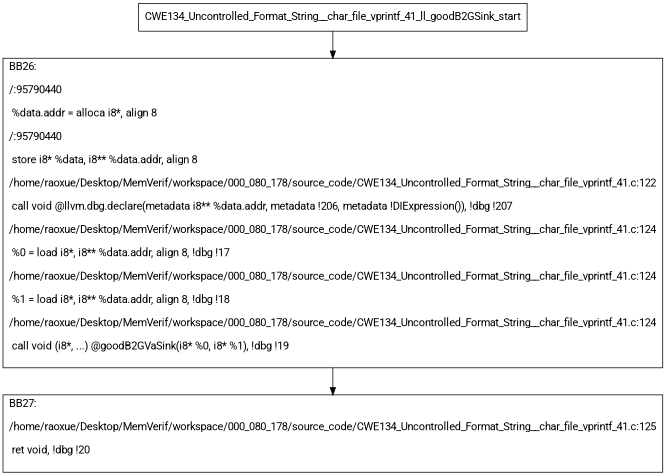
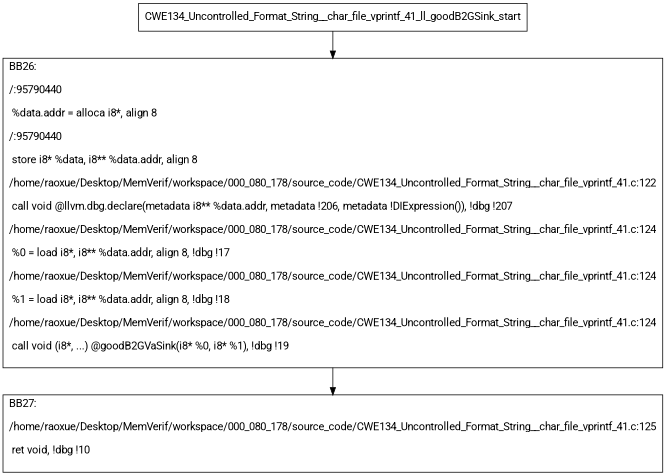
node "BB27:": text "ret void, !dbg !20" -> "ret void, !dbg !10"
